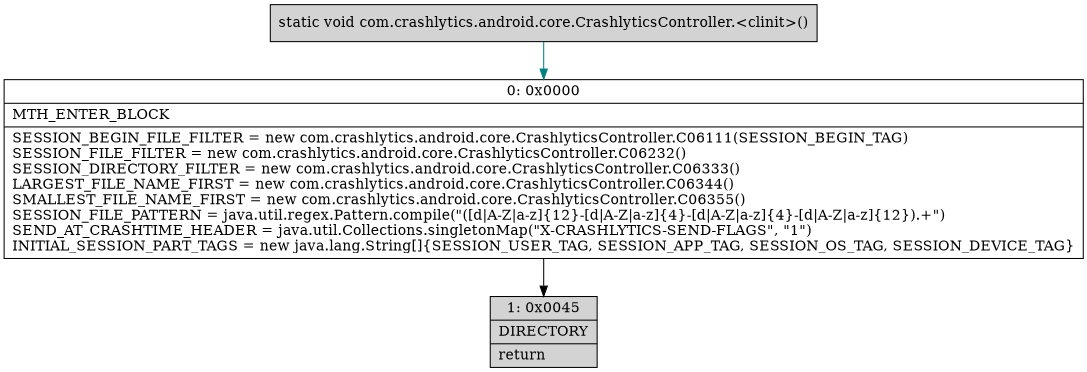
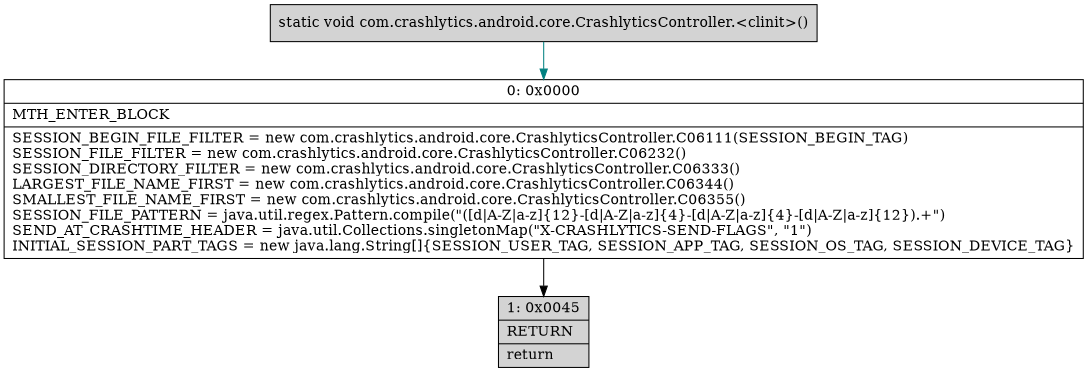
node "1: 0x0045": text "DIRECTORY" -> "RETURN"
